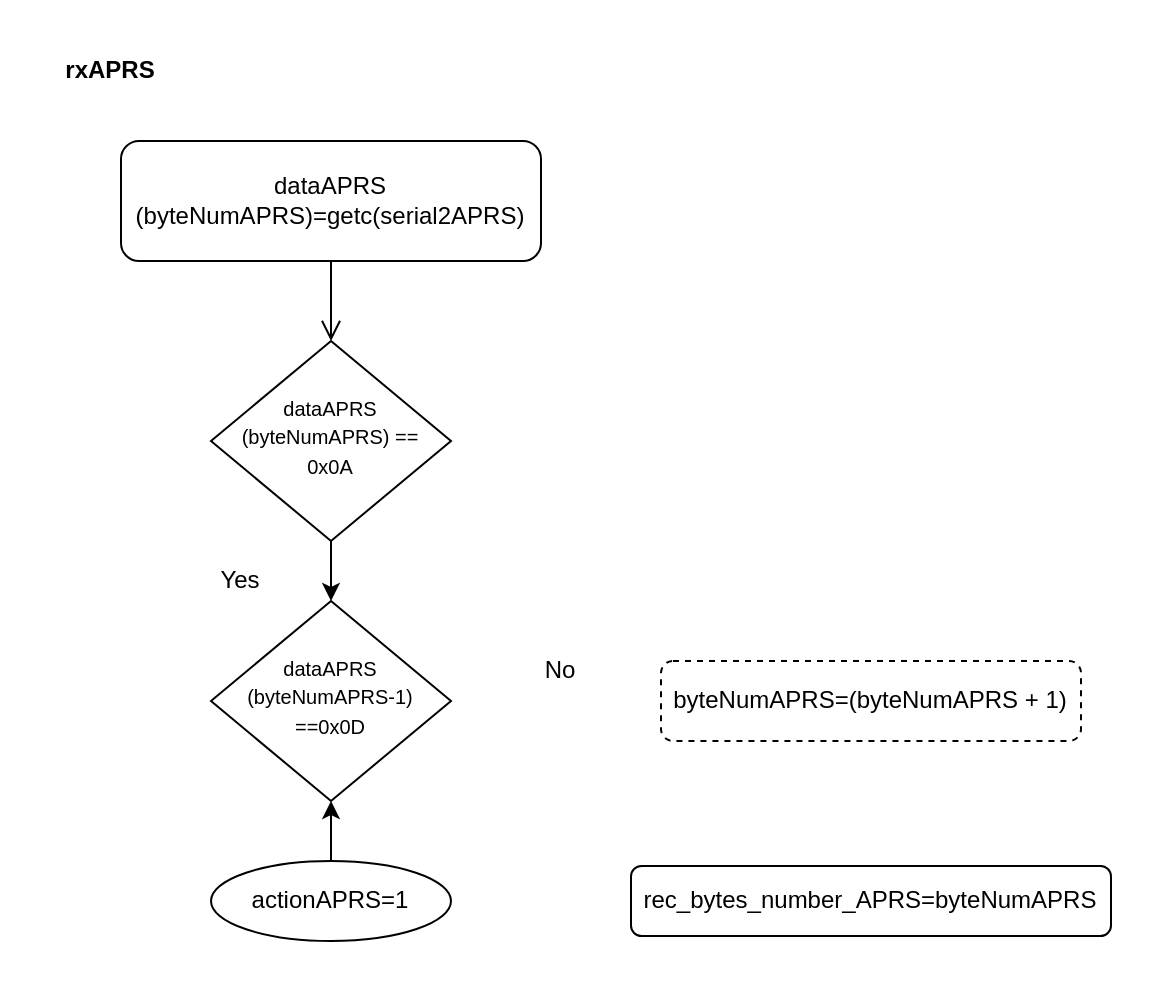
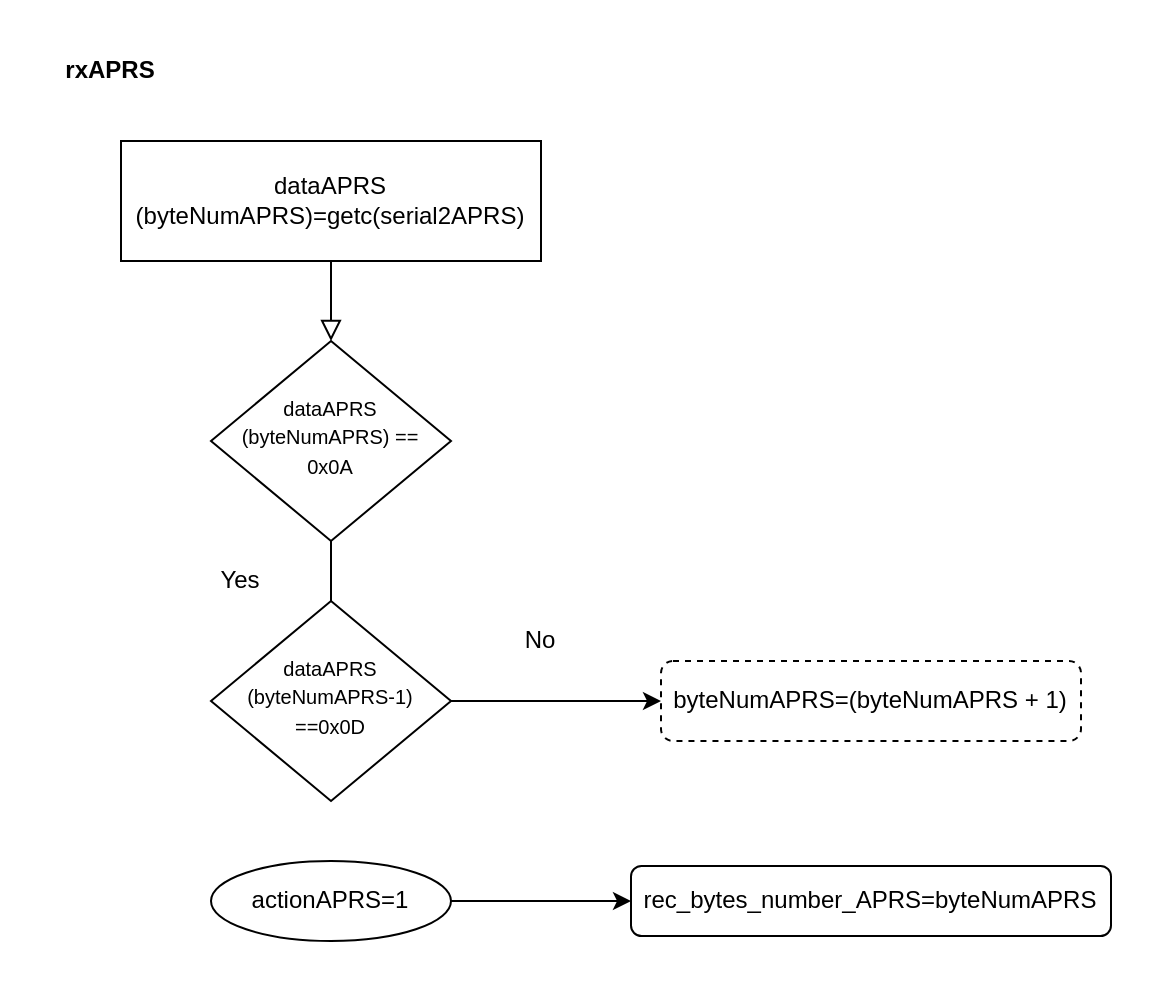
node "dataAPRS(byteNumAPRS)=getc(serial2APRS)": shape rounded rectangle -> rectangle
edge "dataAPRS(byteNumAPRS)=getc(serial2APRS)" -> "dataAPRS(byteNumAPRS) == 0x0A": arrowhead open -> block
edge "dataAPRS(byteNumAPRS) == 0x0A" -> "dataAPRS (byteNumAPRS-1) ==0x0D": arrowhead classic -> none
node "No": moved (561, 671) -> (541, 641)
edge "dataAPRS (byteNumAPRS-1) ==0x0D" -> "byteNumAPRS=(byteNumAPRS + 1)": added
edge "actionAPRS=1" -> "dataAPRS (byteNumAPRS-1) ==0x0D": now "actionAPRS=1" -> "rec_bytes_number_APRS=byteNumAPRS"
